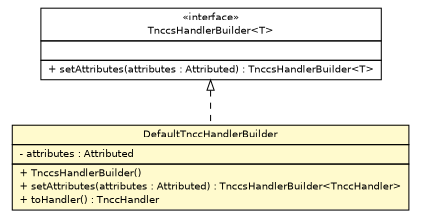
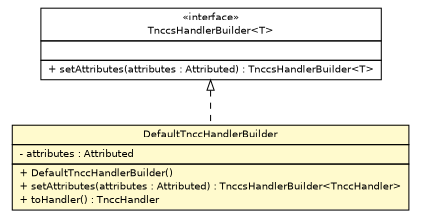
node "DefaultTnccHandlerBuilder": text "+ TnccsHandlerBuilder()" -> "+ DefaultTnccHandlerBuilder()"
